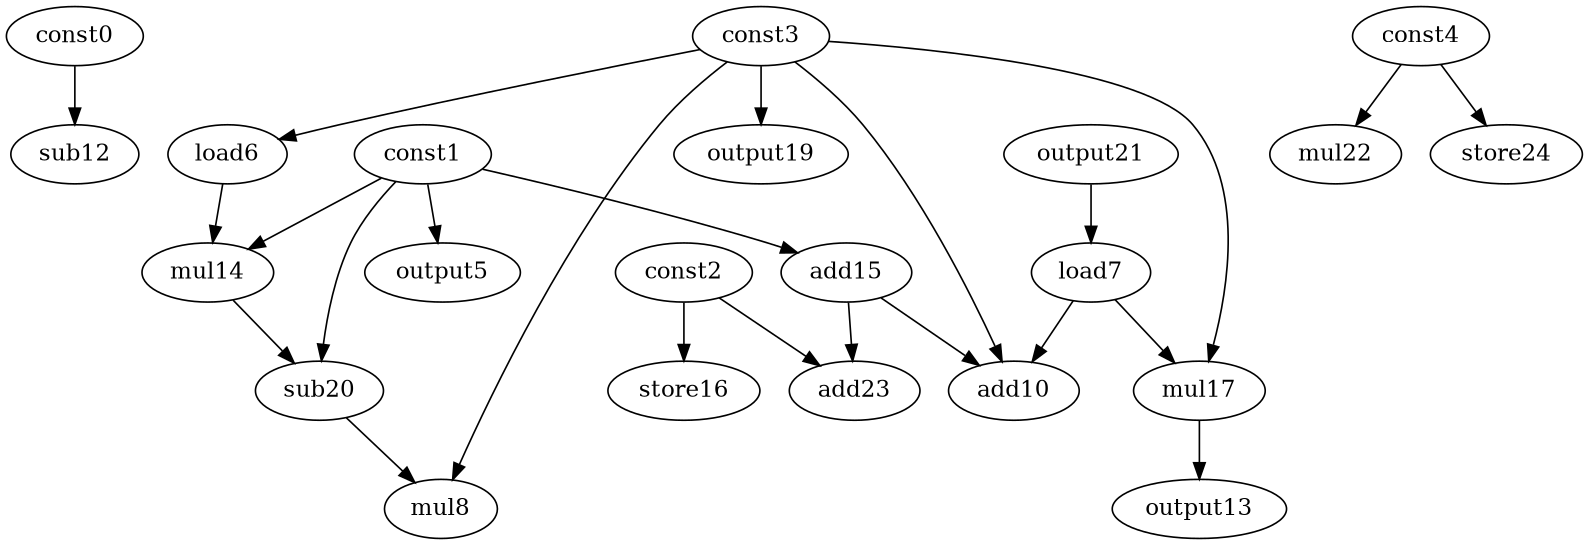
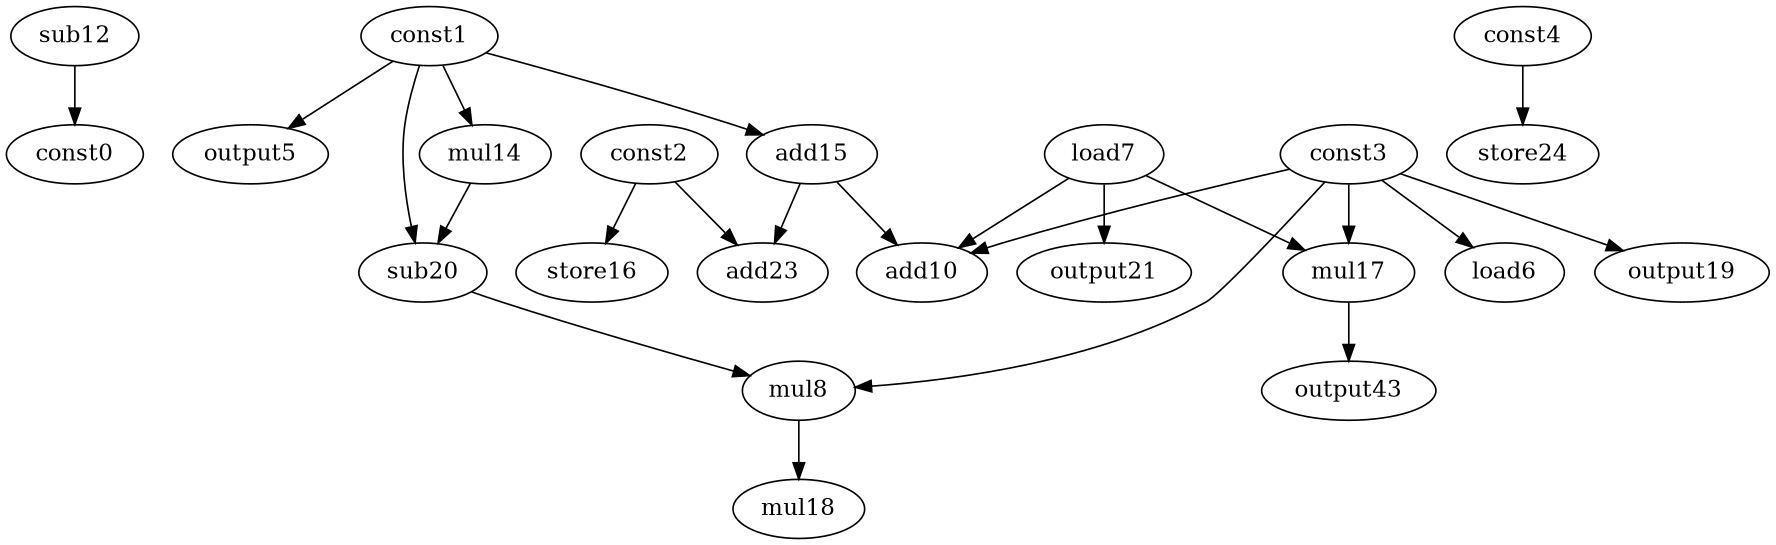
edge "const0" -> "sub12": reversed
node "mul22": removed
edge "load6" -> "mul14": removed
edge "output21" -> "load7": reversed
node "mul18": added
node "output13": label "output13" -> "output43"
